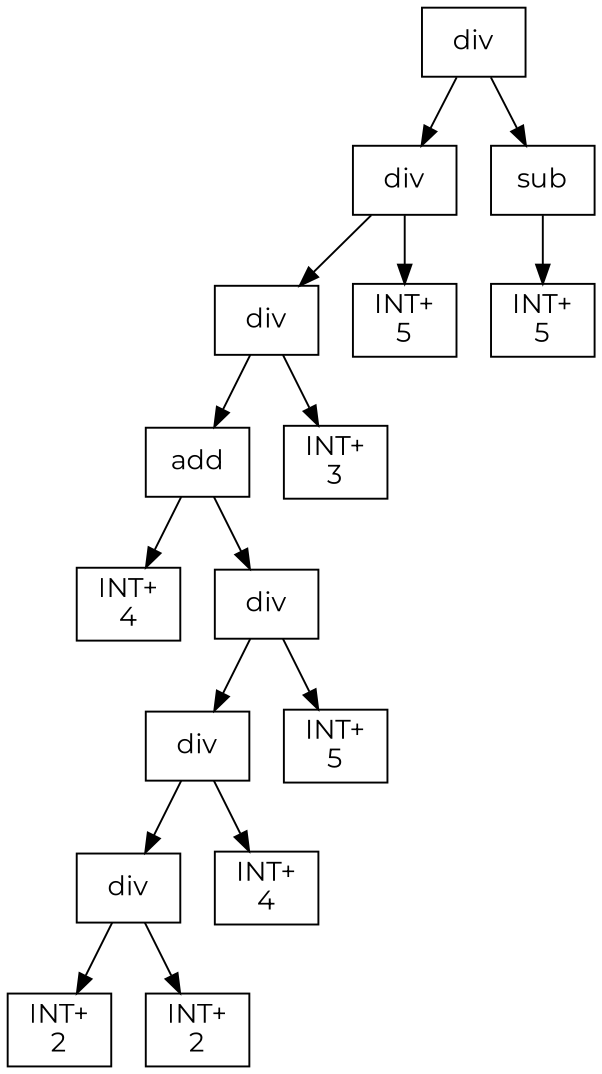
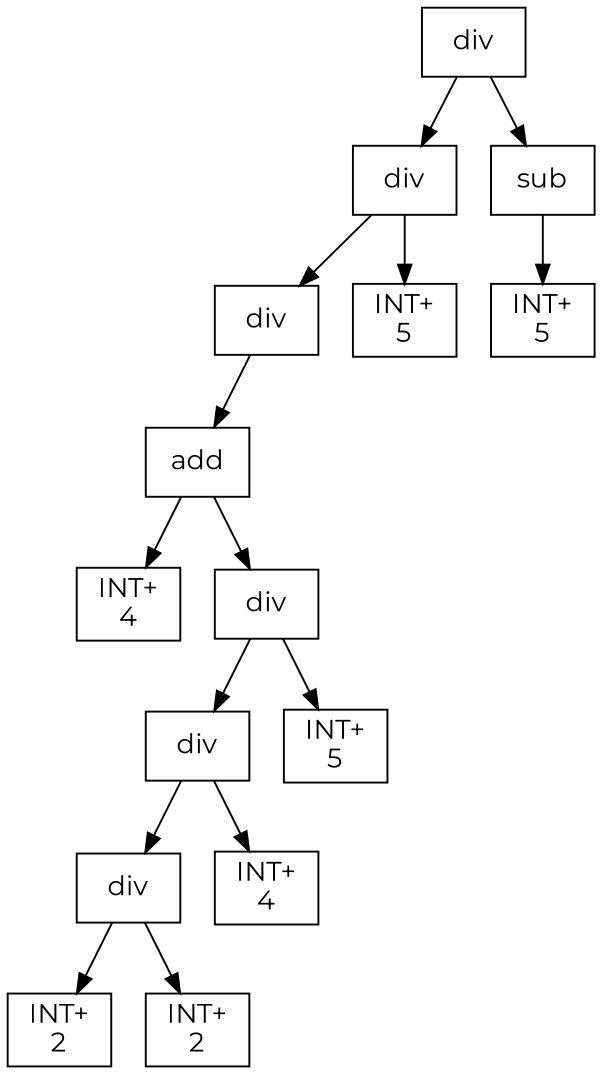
node "INT+ 3": removed
